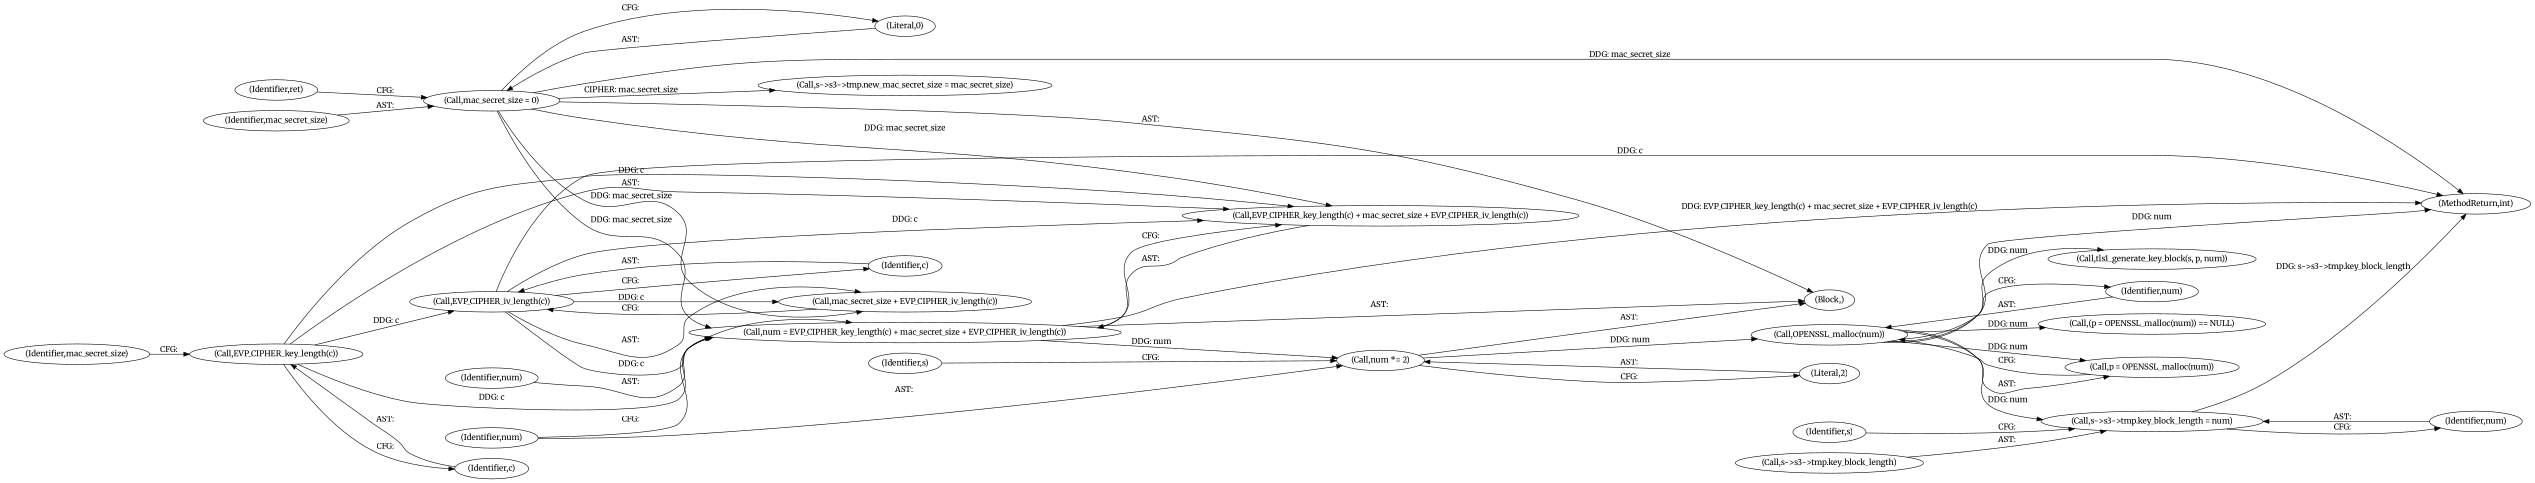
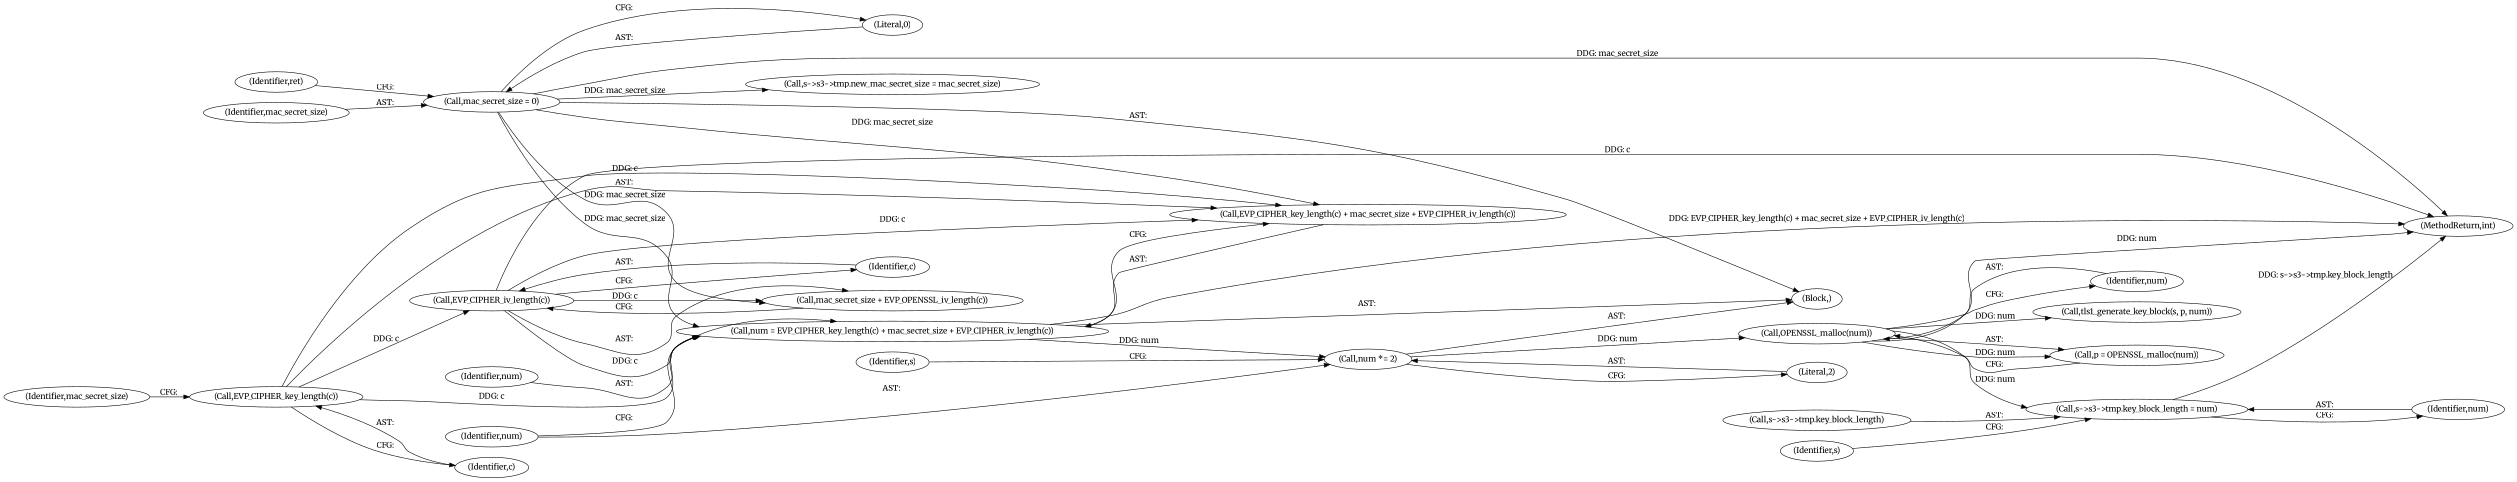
edge "(Call,mac_secret_size = 0)" -> "(Call,s->s3->tmp.new_mac_secret_size = mac_secret_size)": label "CIPHER: mac_secret_size" -> "DDG: mac_secret_size"
node "(Call,mac_secret_size + EVP_CIPHER_iv_length(c))": label "(Call,mac_secret_size + EVP_CIPHER_iv_length(c))" -> "(Call,mac_secret_size + EVP_OPENSSL_iv_length(c))"
node "(Call,(p = OPENSSL_malloc(num)) == NULL)": removed
